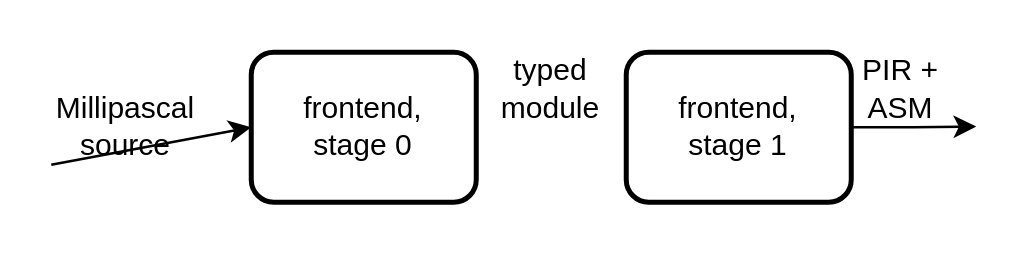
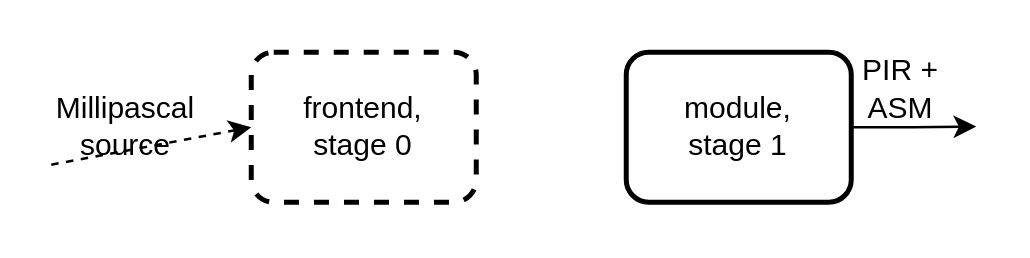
node "typed module": removed
node "frontend, stage 1": label "frontend, stage 1" -> "module, stage 1"
node "frontend, stage 0": style solid -> dashed
edge "Millipascal source" -> "frontend, stage 0": style solid -> dashed
